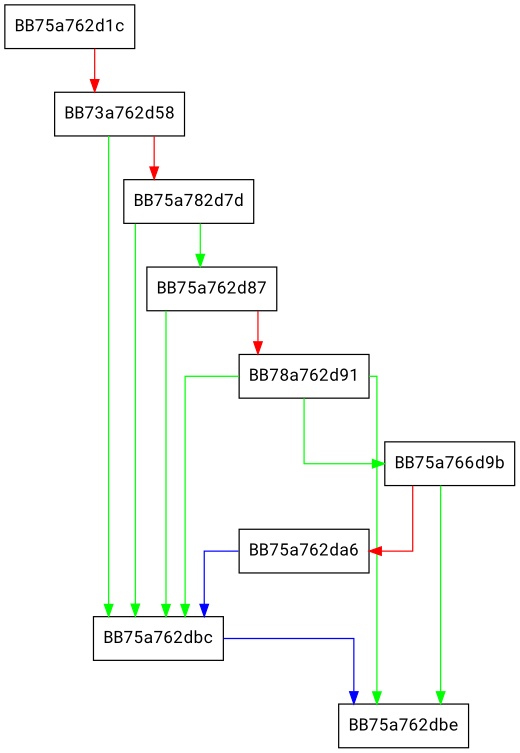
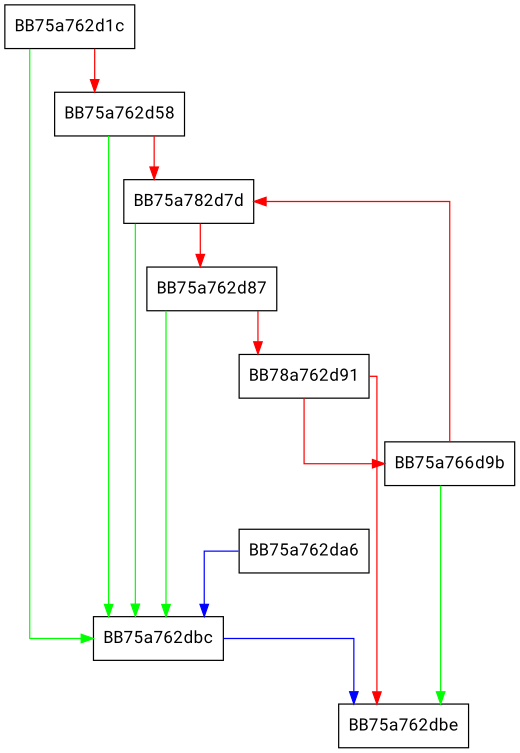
node "BB73a762d58": label "BB73a762d58" -> "BB75a762d58"
edge "BB75a782d7d" -> "BB75a762d87": color green -> red
edge "BB78a762d91" -> "BB75a762dbc": now "BB75a762d1c" -> "BB75a762dbc"
edge "BB78a762d91" -> "BB75a766d9b": color green -> red
edge "BB78a762d91" -> "BB75a762dbe": color green -> red
edge "BB75a766d9b" -> "BB75a762da6": now "BB75a766d9b" -> "BB75a782d7d"
